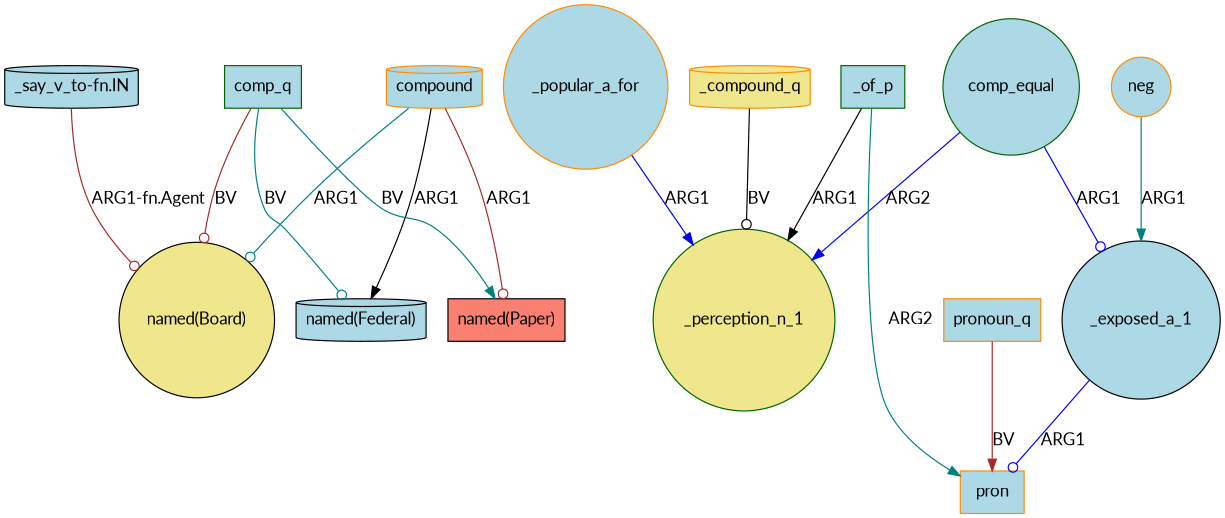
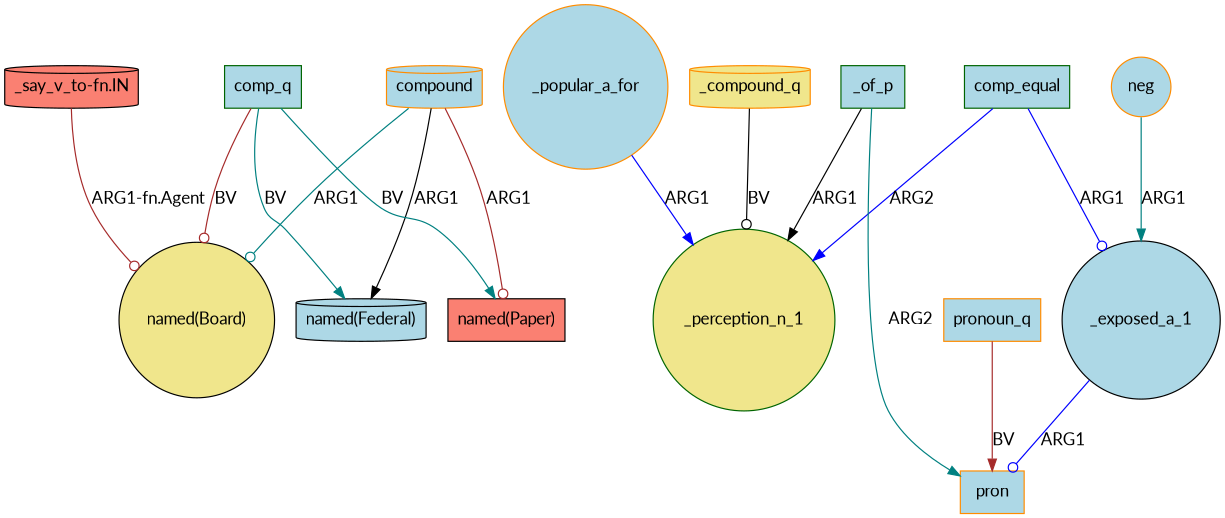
node "_say_v_to-fn.IN": fillcolor lightblue -> salmon
node "comp_equal": shape circle -> box
edge "comp_q" -> "named(Federal)": arrowhead odot -> normal
